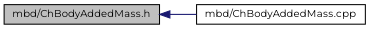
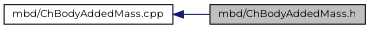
edge "mbd/ChBodyAddedMass.cpp" -> "mbd/ChBodyAddedMass.h": reversed
